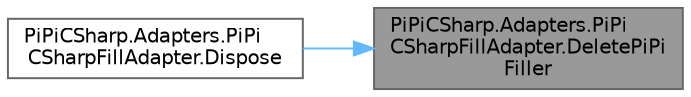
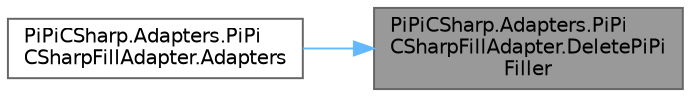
node "PiPiCSharp.Adapters.PiPi CSharpFillAdapter.Dispose": label "PiPiCSharp.Adapters.PiPi CSharpFillAdapter.Dispose" -> "PiPiCSharp.Adapters.PiPi CSharpFillAdapter.Adapters"
